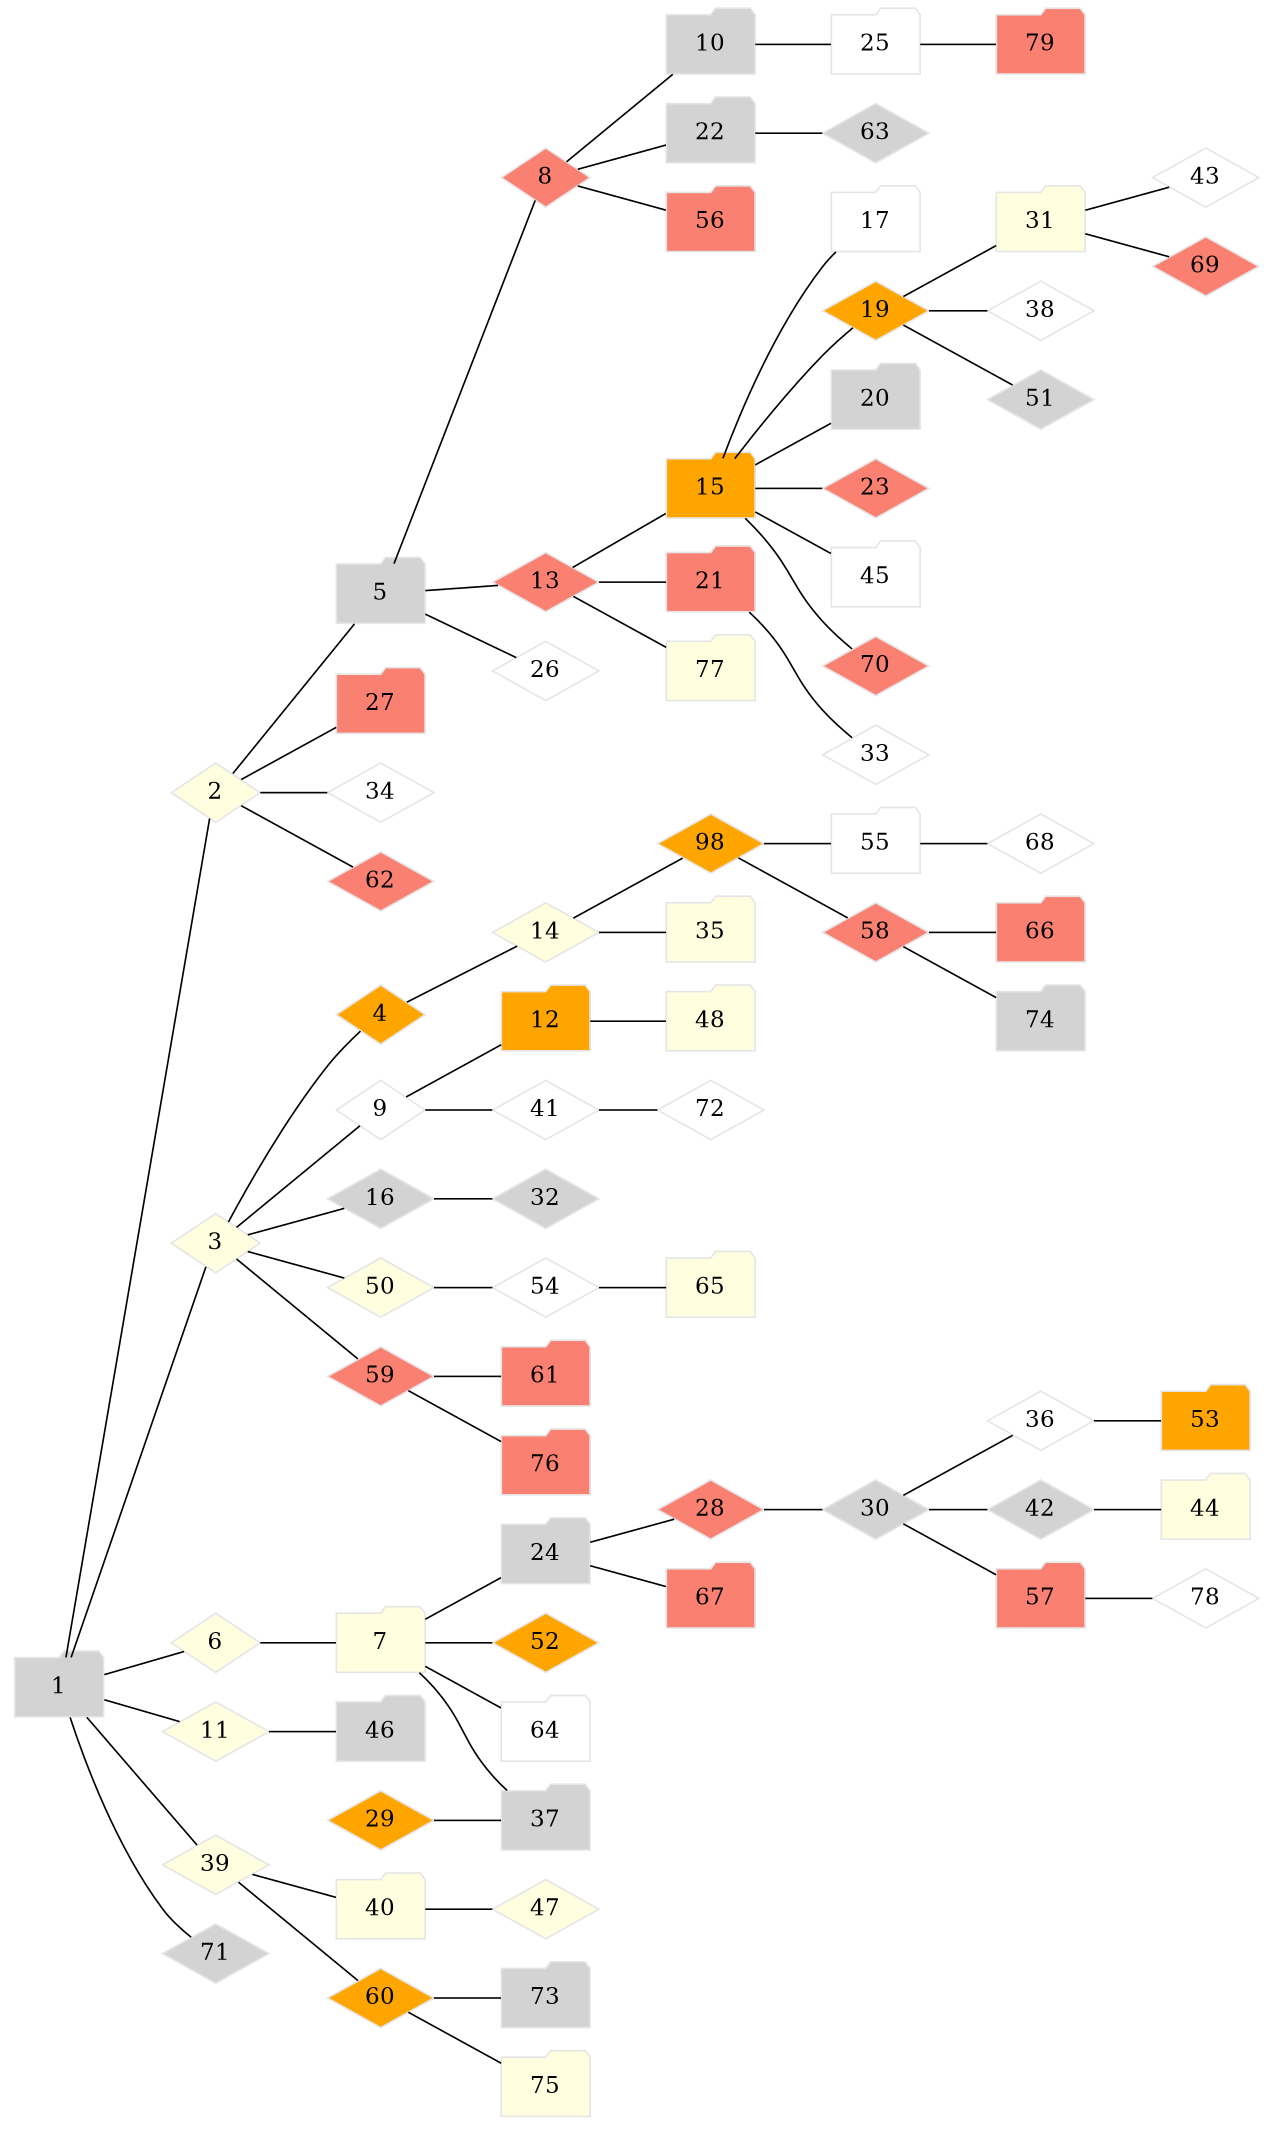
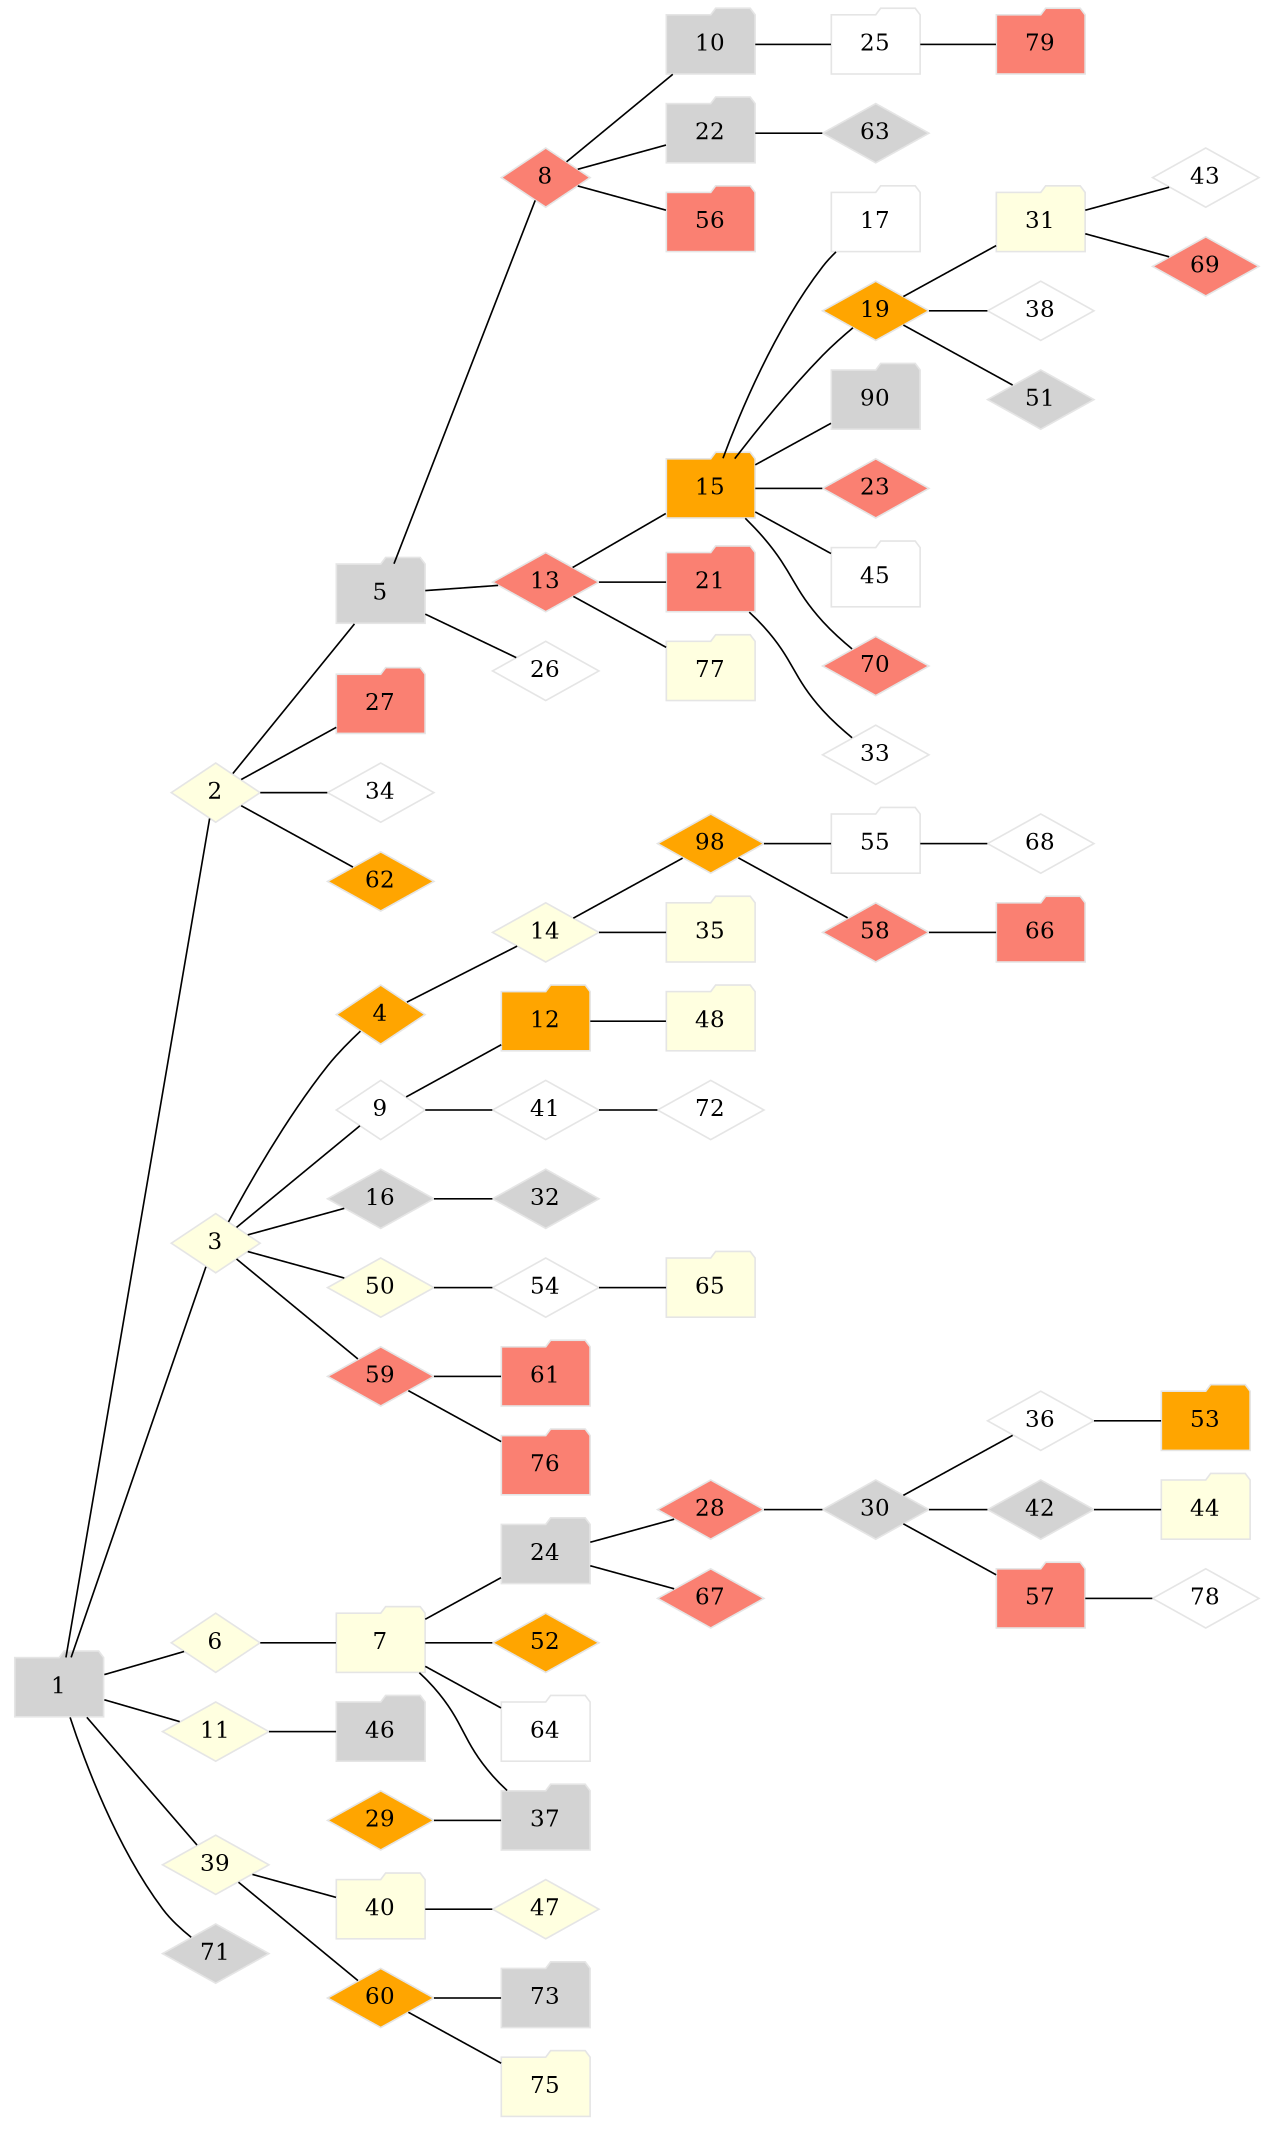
node "20": label "20" -> "90"
node "62": fillcolor salmon -> orange
node "74": removed
node "67": shape folder -> diamond
